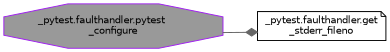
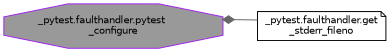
edge "_pytest.faulthandler.pytest _configure" -> "_pytest.faulthandler.get _stderr_fileno": reversed
